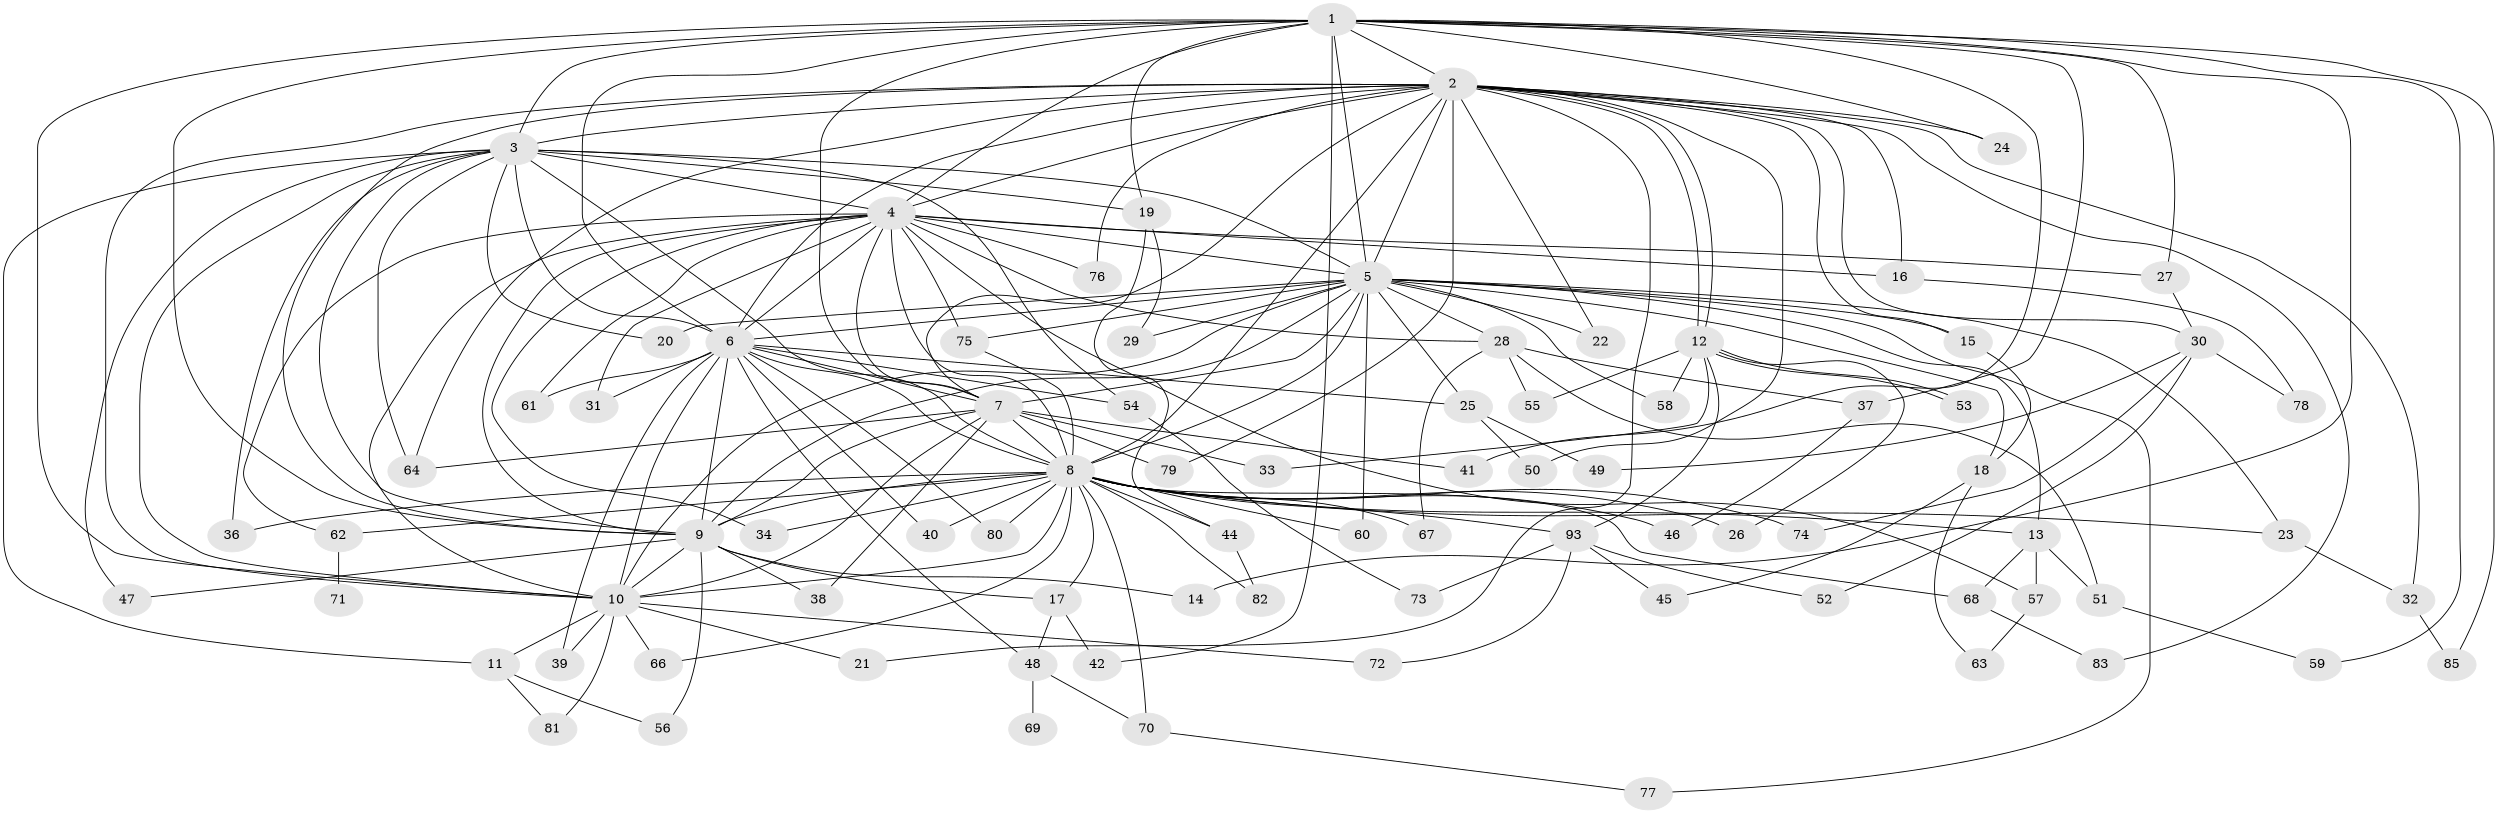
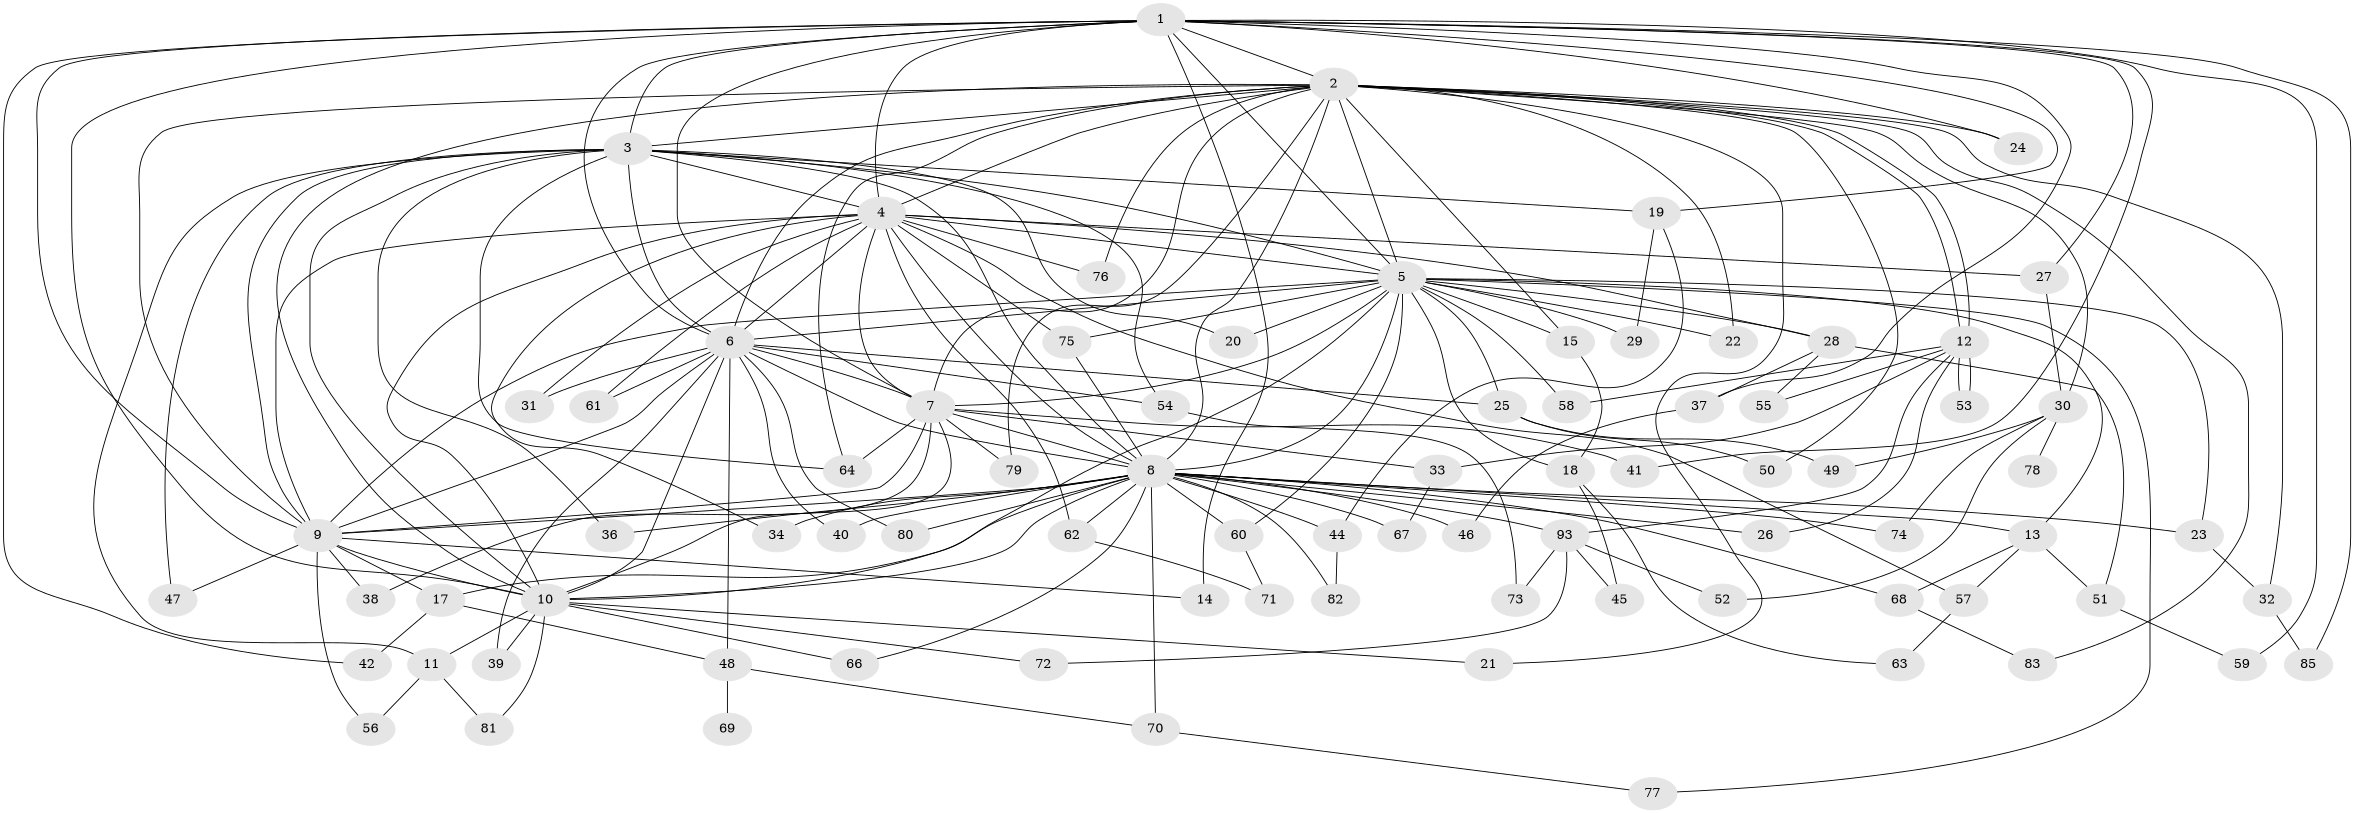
node "16": removed
edge "28" -- "67": now "33" -- "67"
edge "60" -- "71": added
